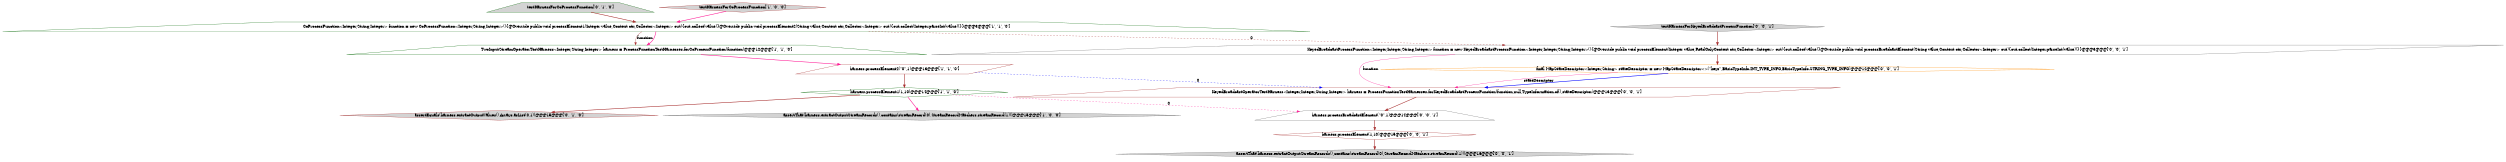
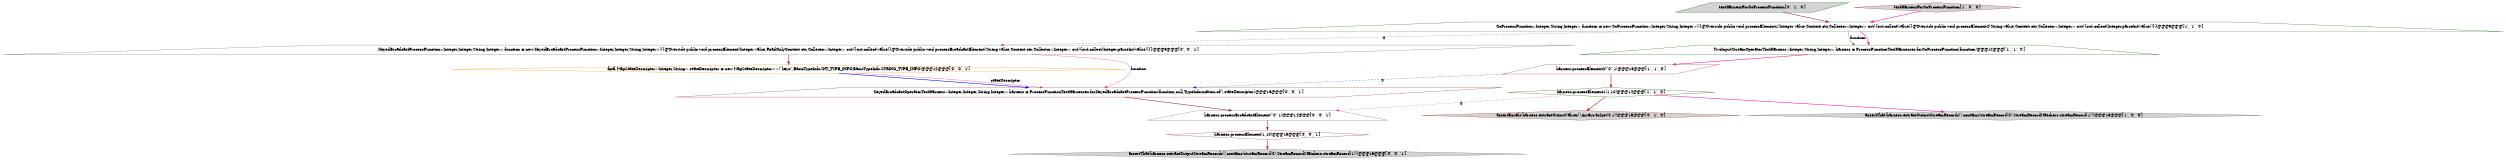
node "testHarnessForCoProcessFunction['0', '1', '0']": shape trapezium -> parallelogram
node "testHarnessForKeyedBroadcastProcessFunction['0', '0', '1']": removed
